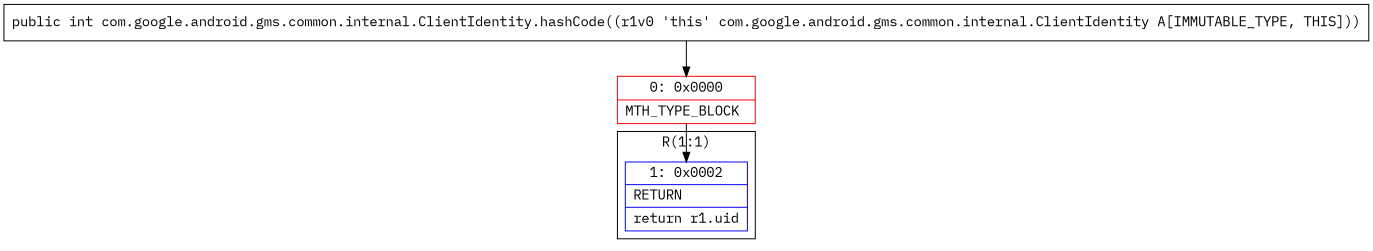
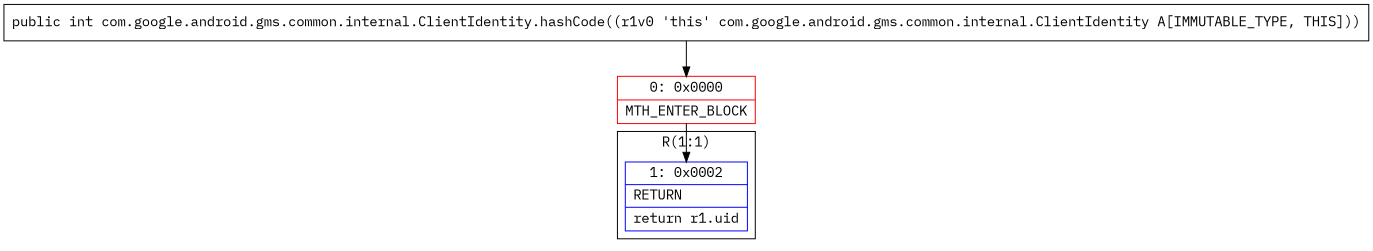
node "0: 0x0000": text "MTH_TYPE_BLOCK" -> "MTH_ENTER_BLOCK"
